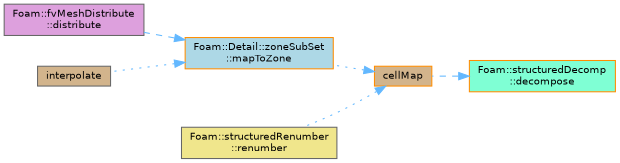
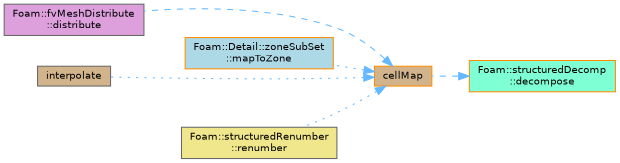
edge "Foam::fvMeshDistribute ::distribute" -> "Foam::Detail::zoneSubSet ::mapToZone": now "Foam::fvMeshDistribute ::distribute" -> "cellMap"
edge "interpolate" -> "Foam::Detail::zoneSubSet ::mapToZone": now "interpolate" -> "cellMap"
